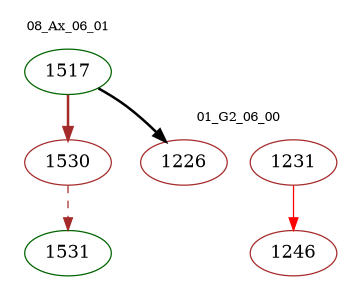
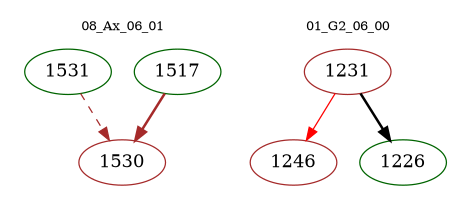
edge "1517" -> "1226": now "1231" -> "1226"
node "1226": color brown -> darkgreen
edge "1530" -> "1531": reversed
